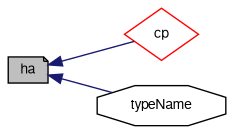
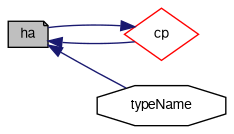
edge "ha" -> "cp": added
